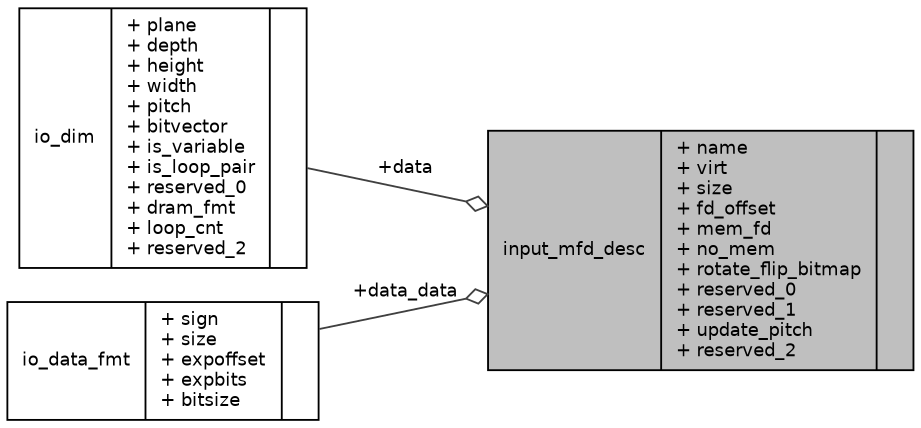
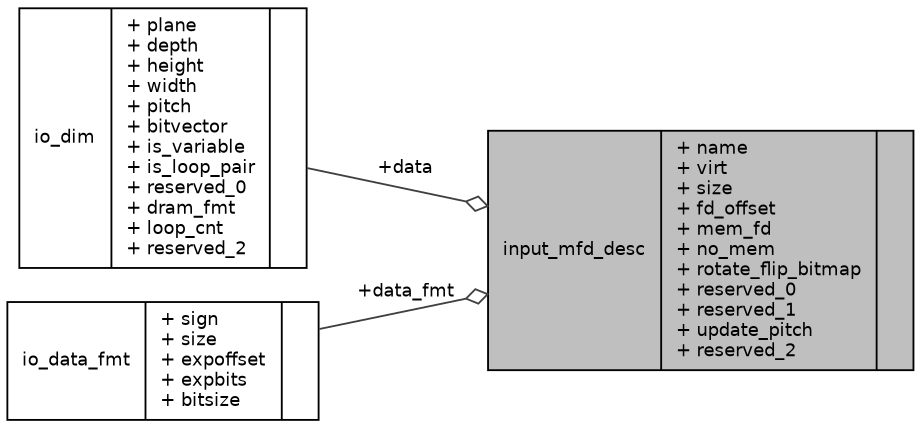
edge "io_data_fmt" -> "input_mfd_desc": label " +data_data" -> " +data_fmt"
